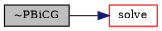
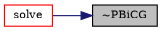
edge "~PBiCG" -> "solve": reversed
